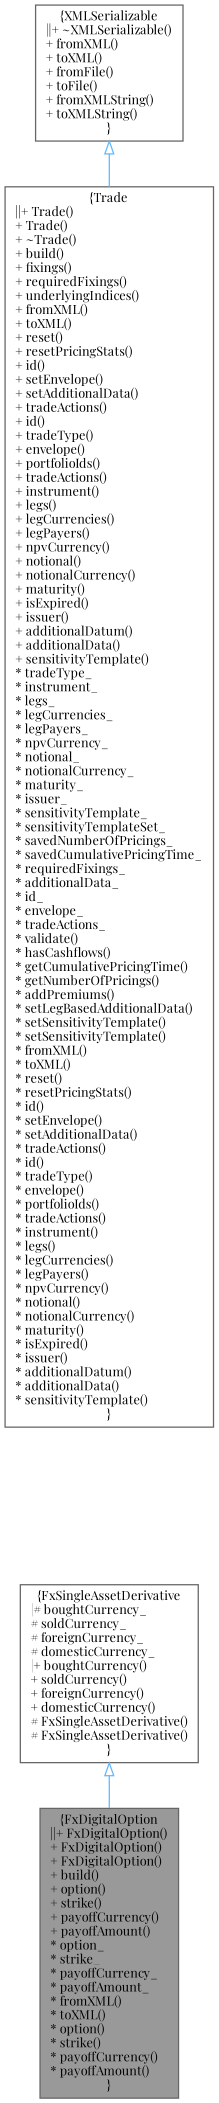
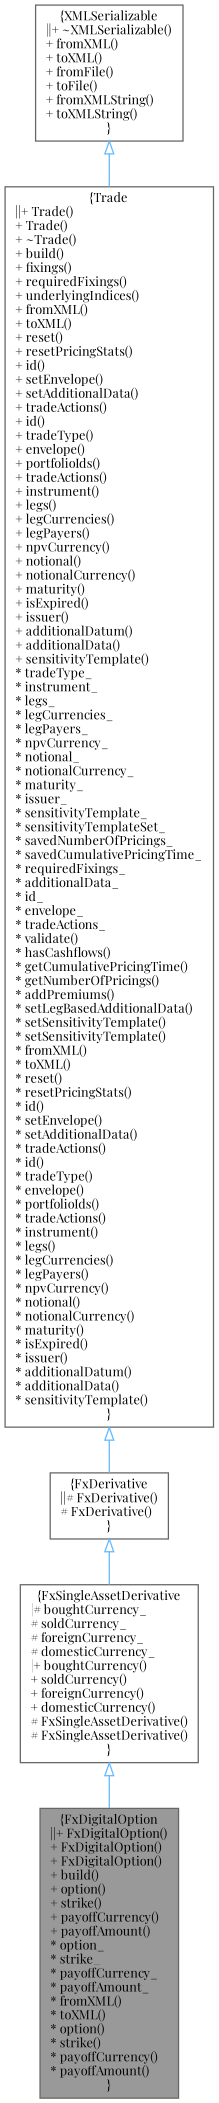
node "{FxDerivative ||# FxDerivative() # FxDerivative() }": added
